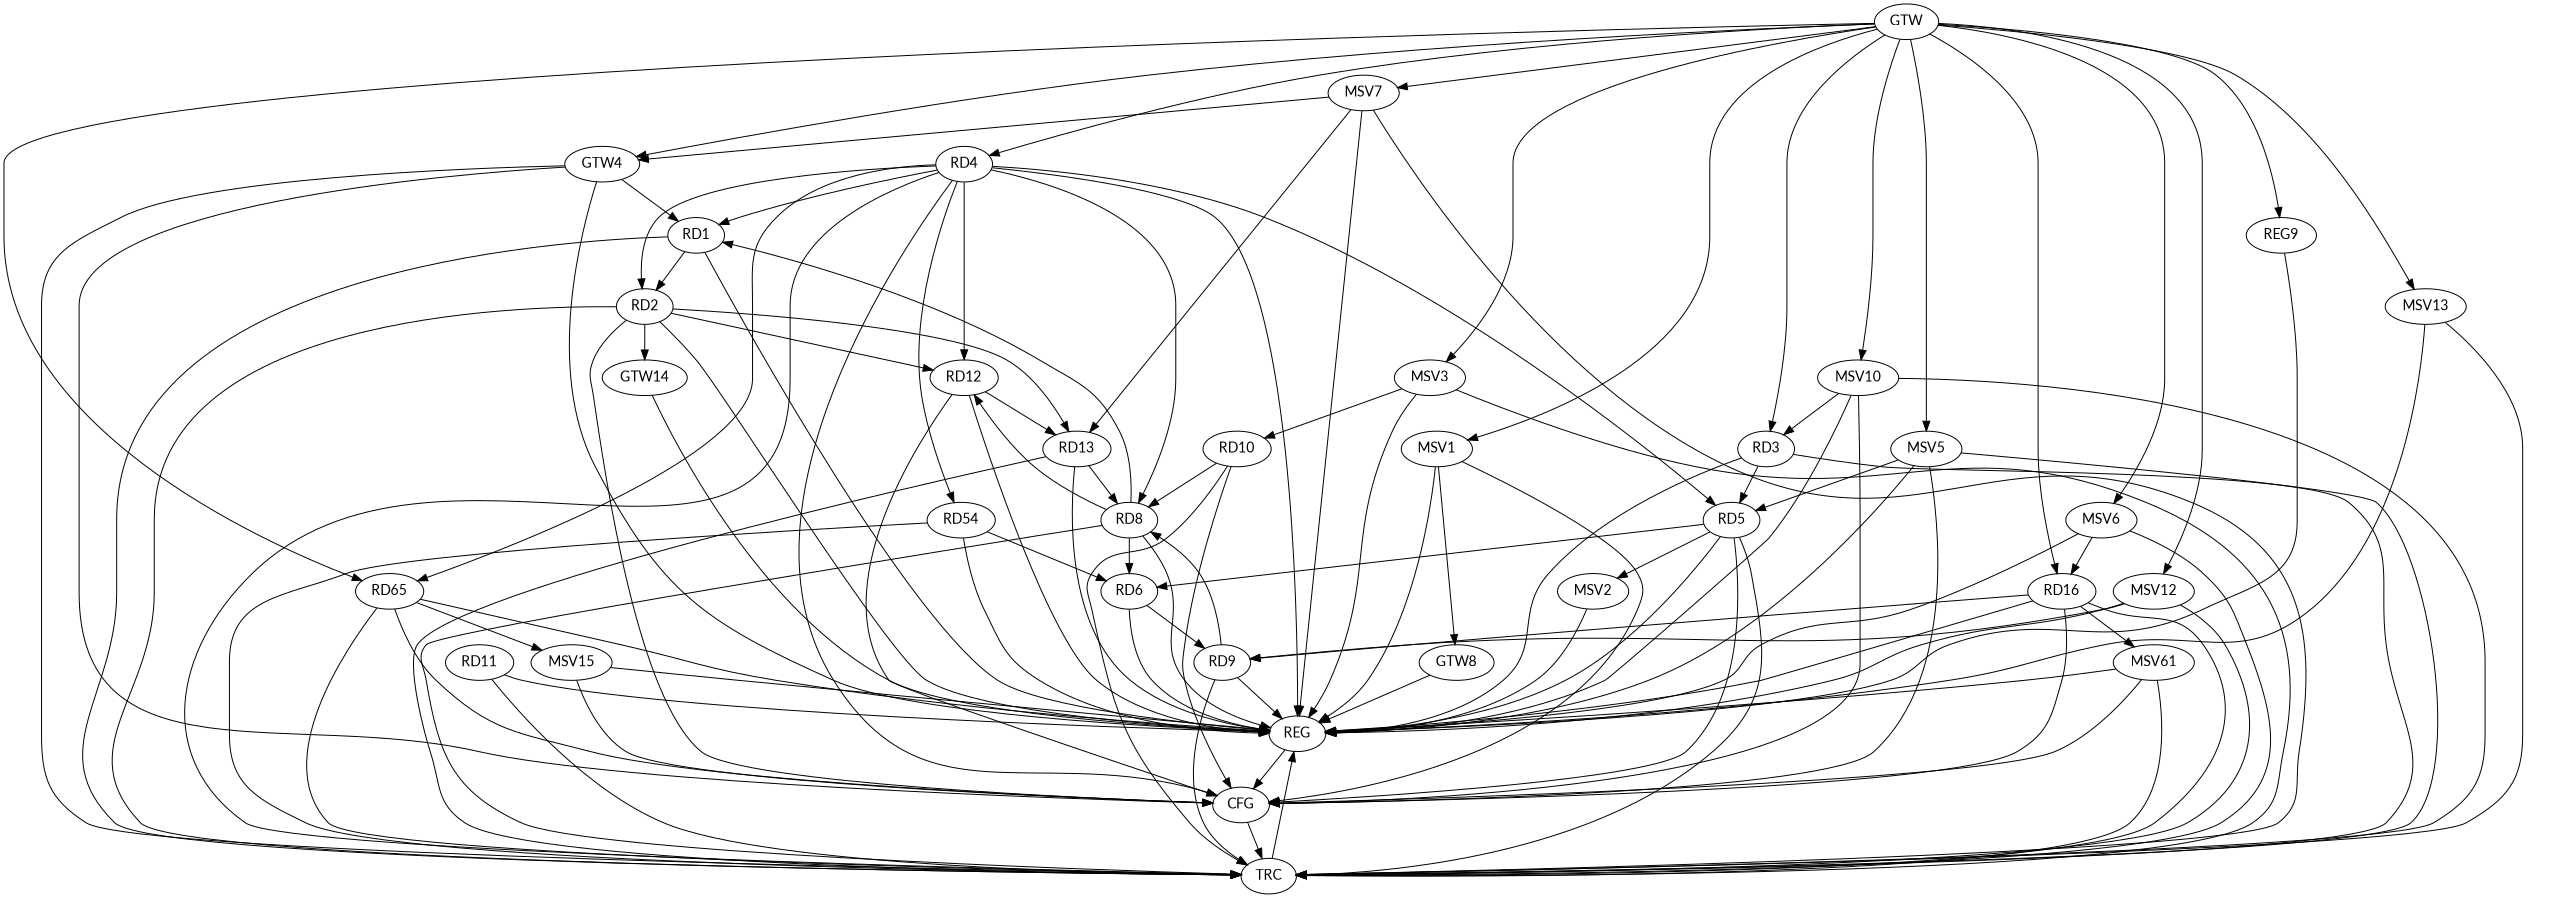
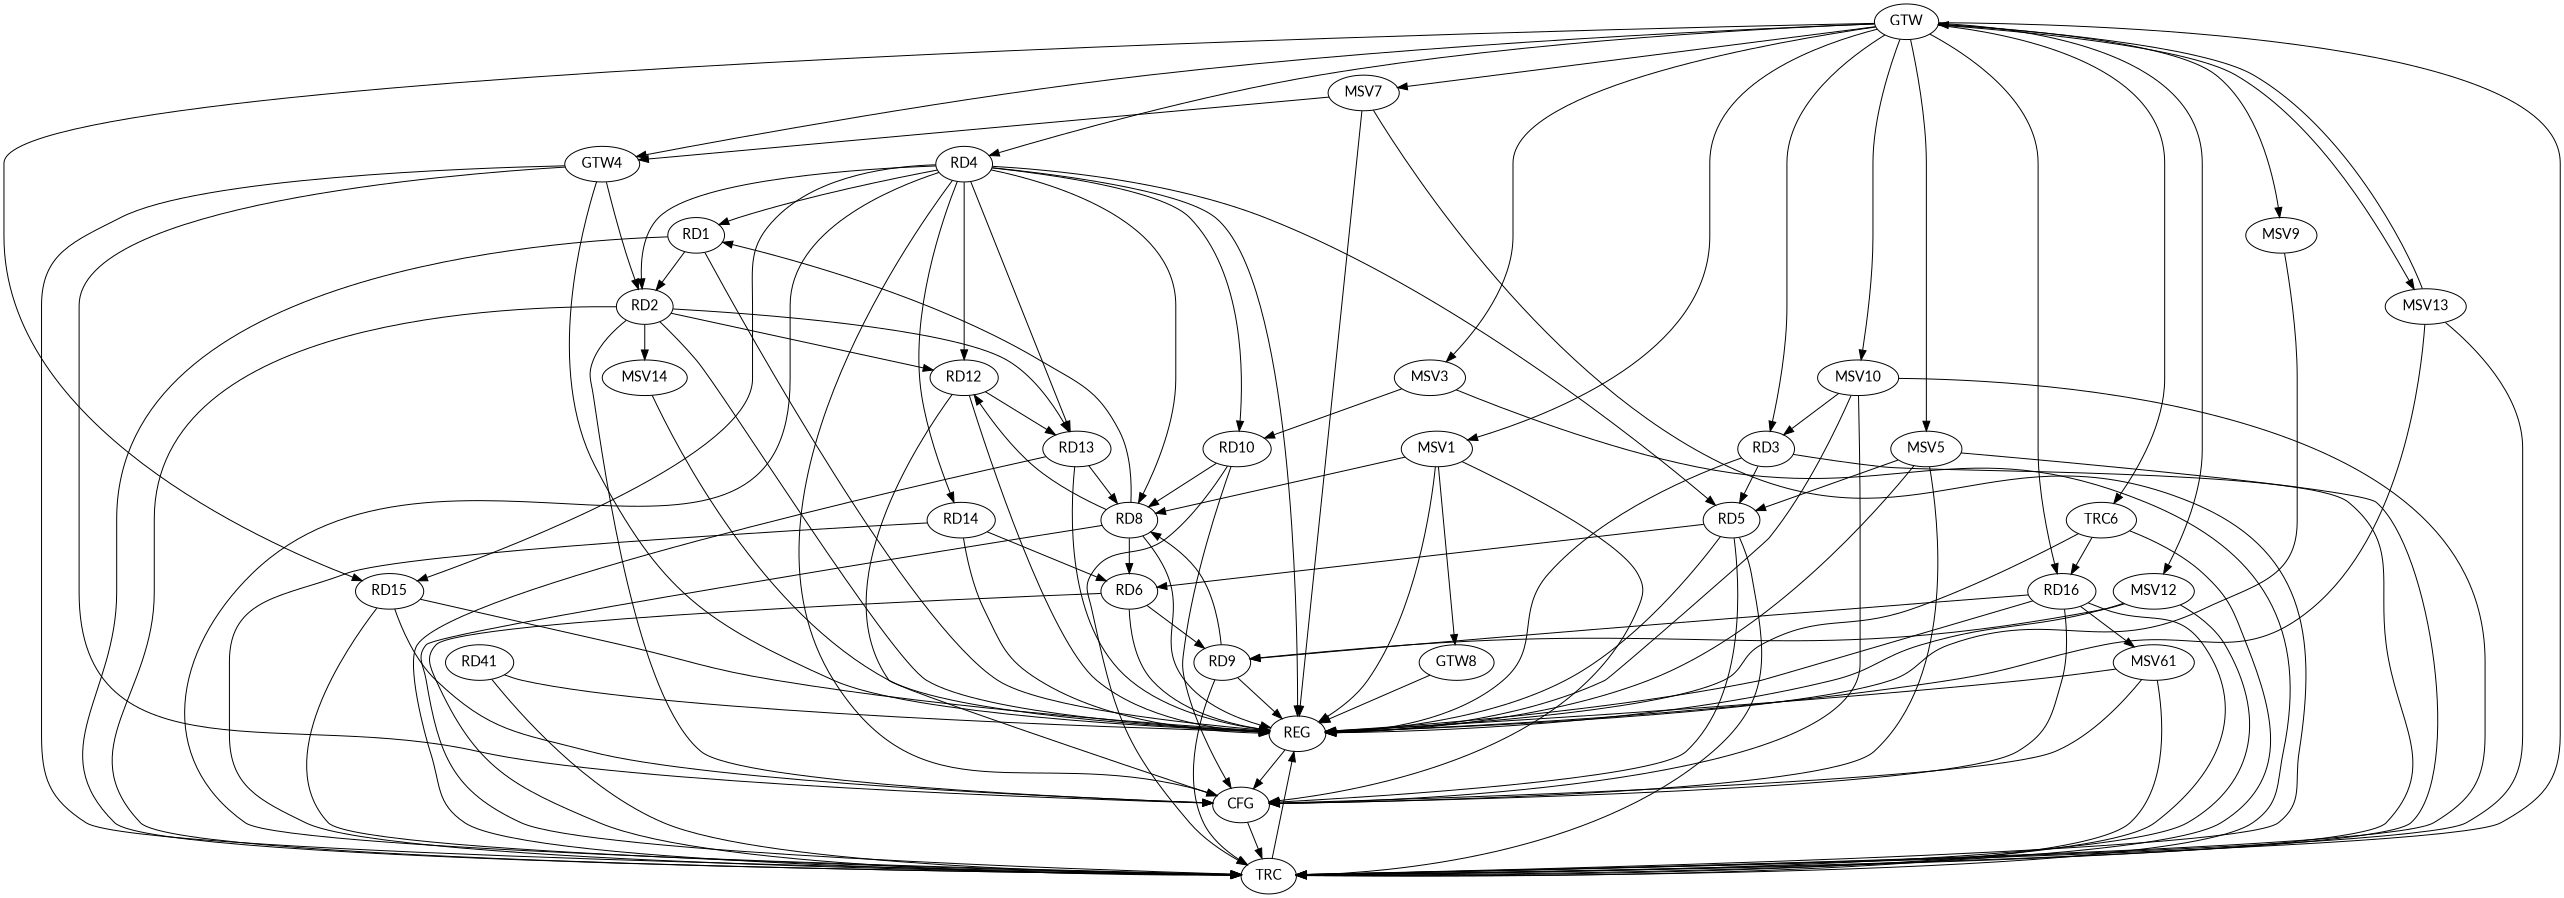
edge "MSV13" -> "GTW": added
edge "GTW4" -> "RD1": now "GTW4" -> "RD2"
edge "RD4" -> "RD10": added
node "REG9": label "REG9" -> "MSV9"
edge "MSV7" -> "RD13": now "RD4" -> "RD13"
node "GTW14": label "GTW14" -> "MSV14"
edge "MSV1" -> "RD8": added
node "RD54": label "RD54" -> "RD14"
node "MSV6": label "MSV6" -> "TRC6"
edge "MSV3" -> "REG": removed
node "RD65": label "RD65" -> "RD15"
node "MSV2": removed
node "RD11": label "RD11" -> "RD41"
node "MSV15": removed
edge "RD6" -> "TRC": added
edge "GTW" -> "TRC": added
